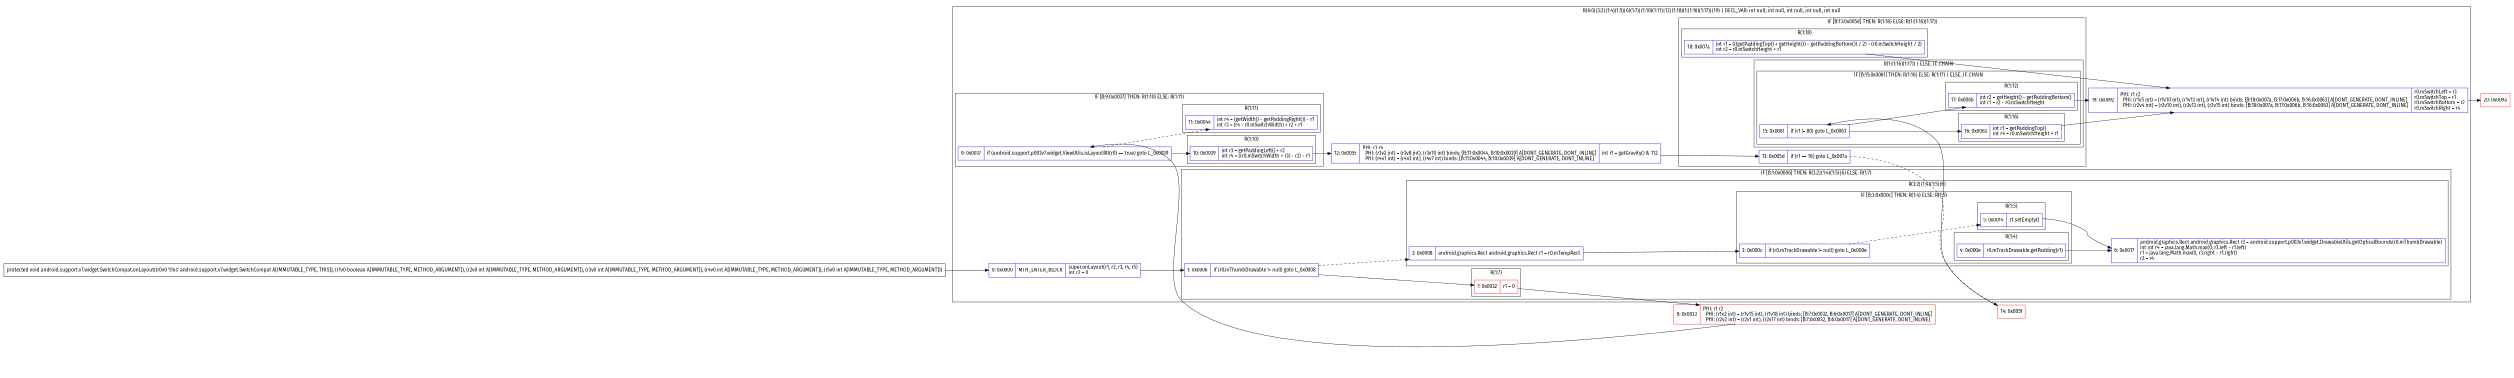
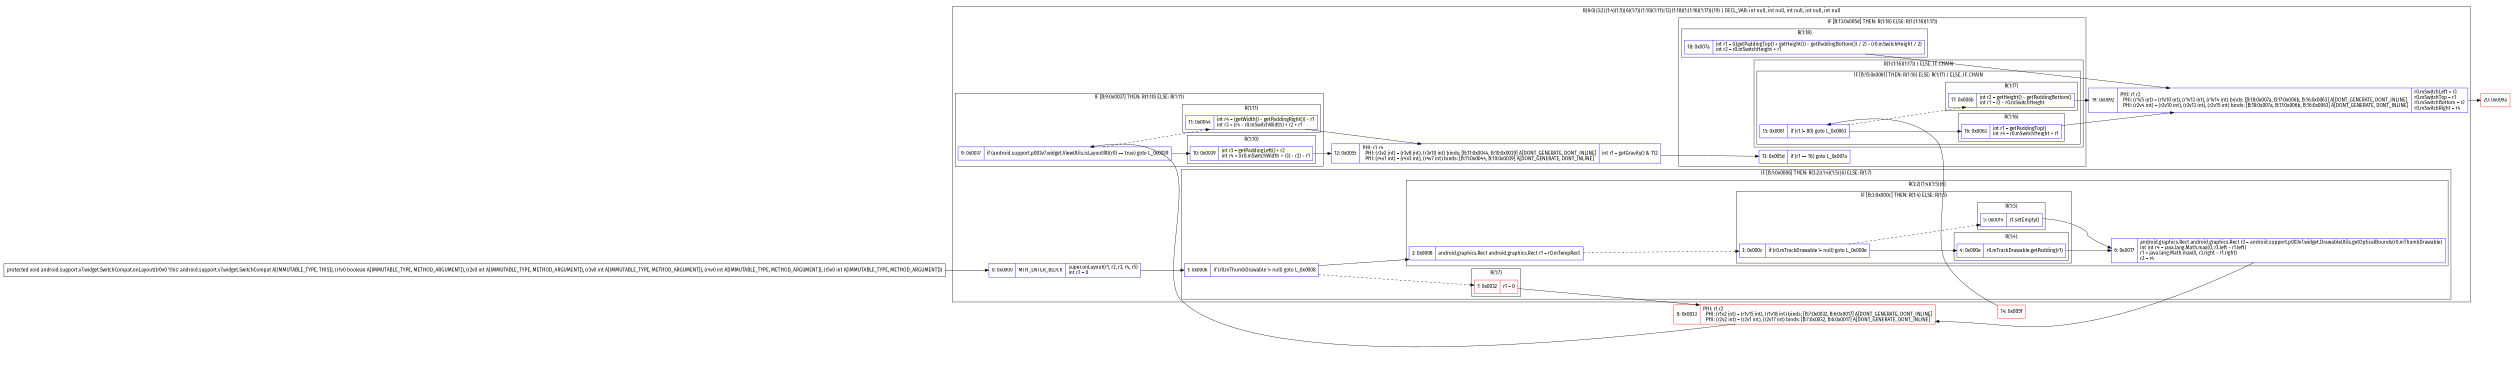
cluster "R(1:12)": label "R(1:12)" -> "R(1:17)"
edge "15: 0x0061" -> "17: 0x006b": style solid -> dashed
edge "11: 0x0044" -> "12: 0x0055": added
edge "13: 0x005d" -> "14: 0x005f": removed
edge "3: 0x000c" -> "4: 0x000e": added
edge "2: 0x0008" -> "3: 0x000c": style solid -> dashed
edge "1: 0x0006" -> "2: 0x0008": style dashed -> solid
edge "1: 0x0006" -> "7: 0x0032": style solid -> dashed
edge "6: 0x0017" -> "8: 0x0033": added
